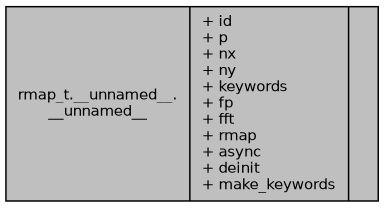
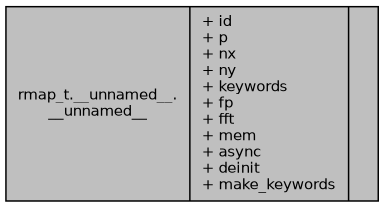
node "rmap_t.__unnamed__.": text "+ rmap" -> "+ mem"
